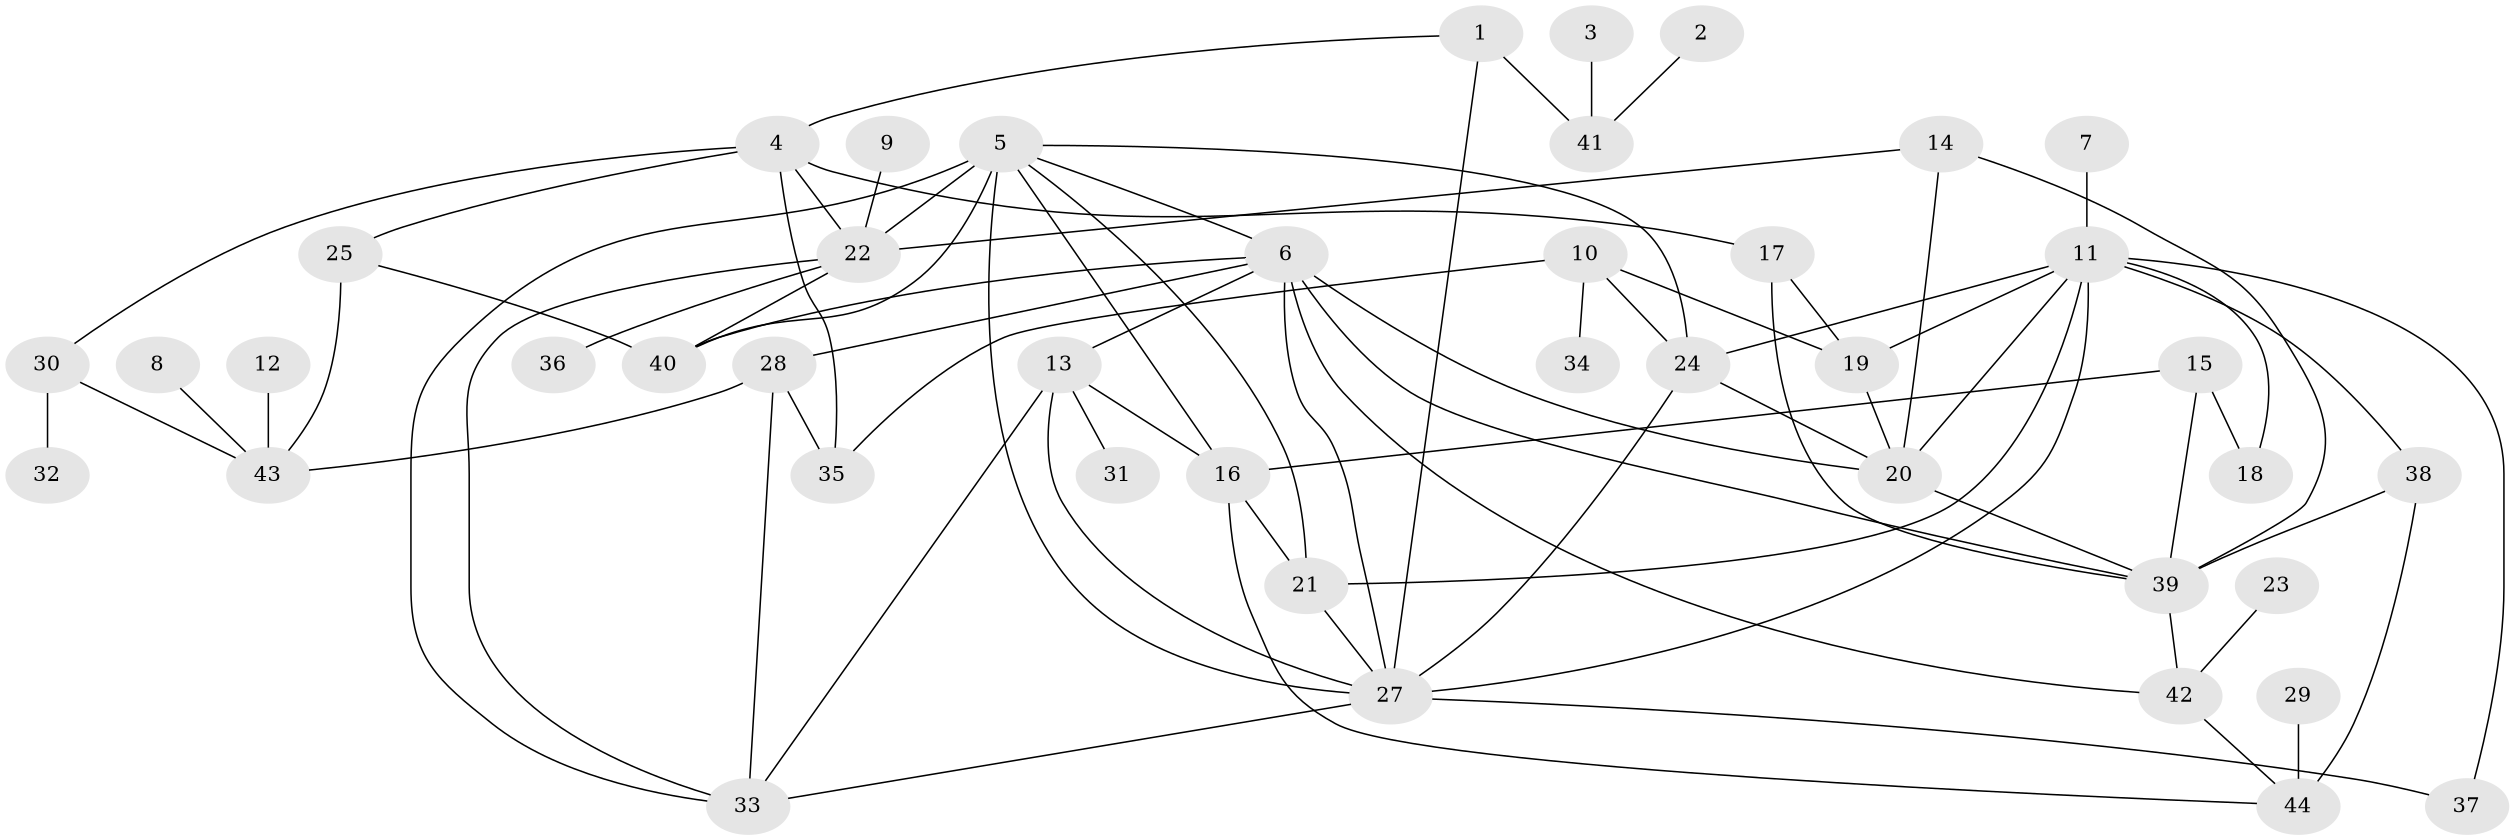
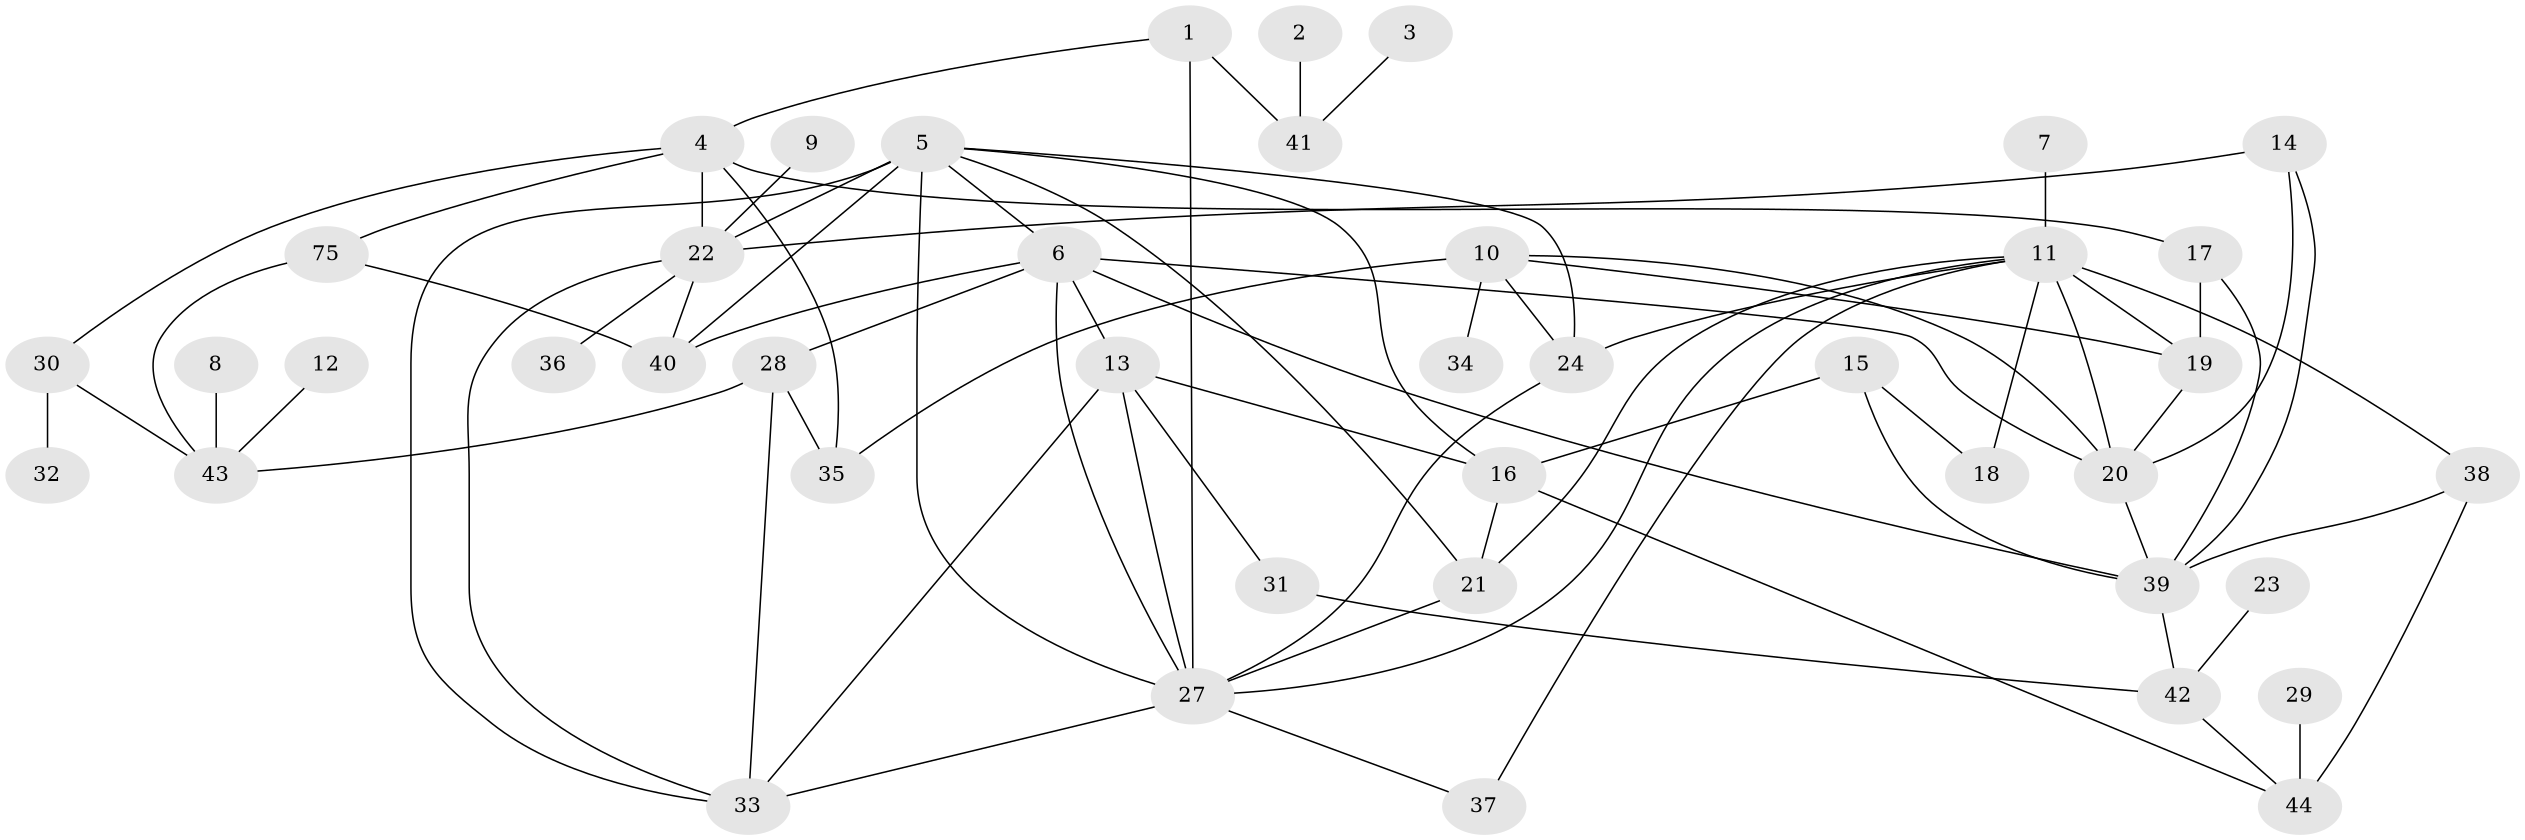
node "25": label "25" -> "75"
edge "24" -- "20": now "10" -- "20"
edge "6" -- "42": now "31" -- "42"
